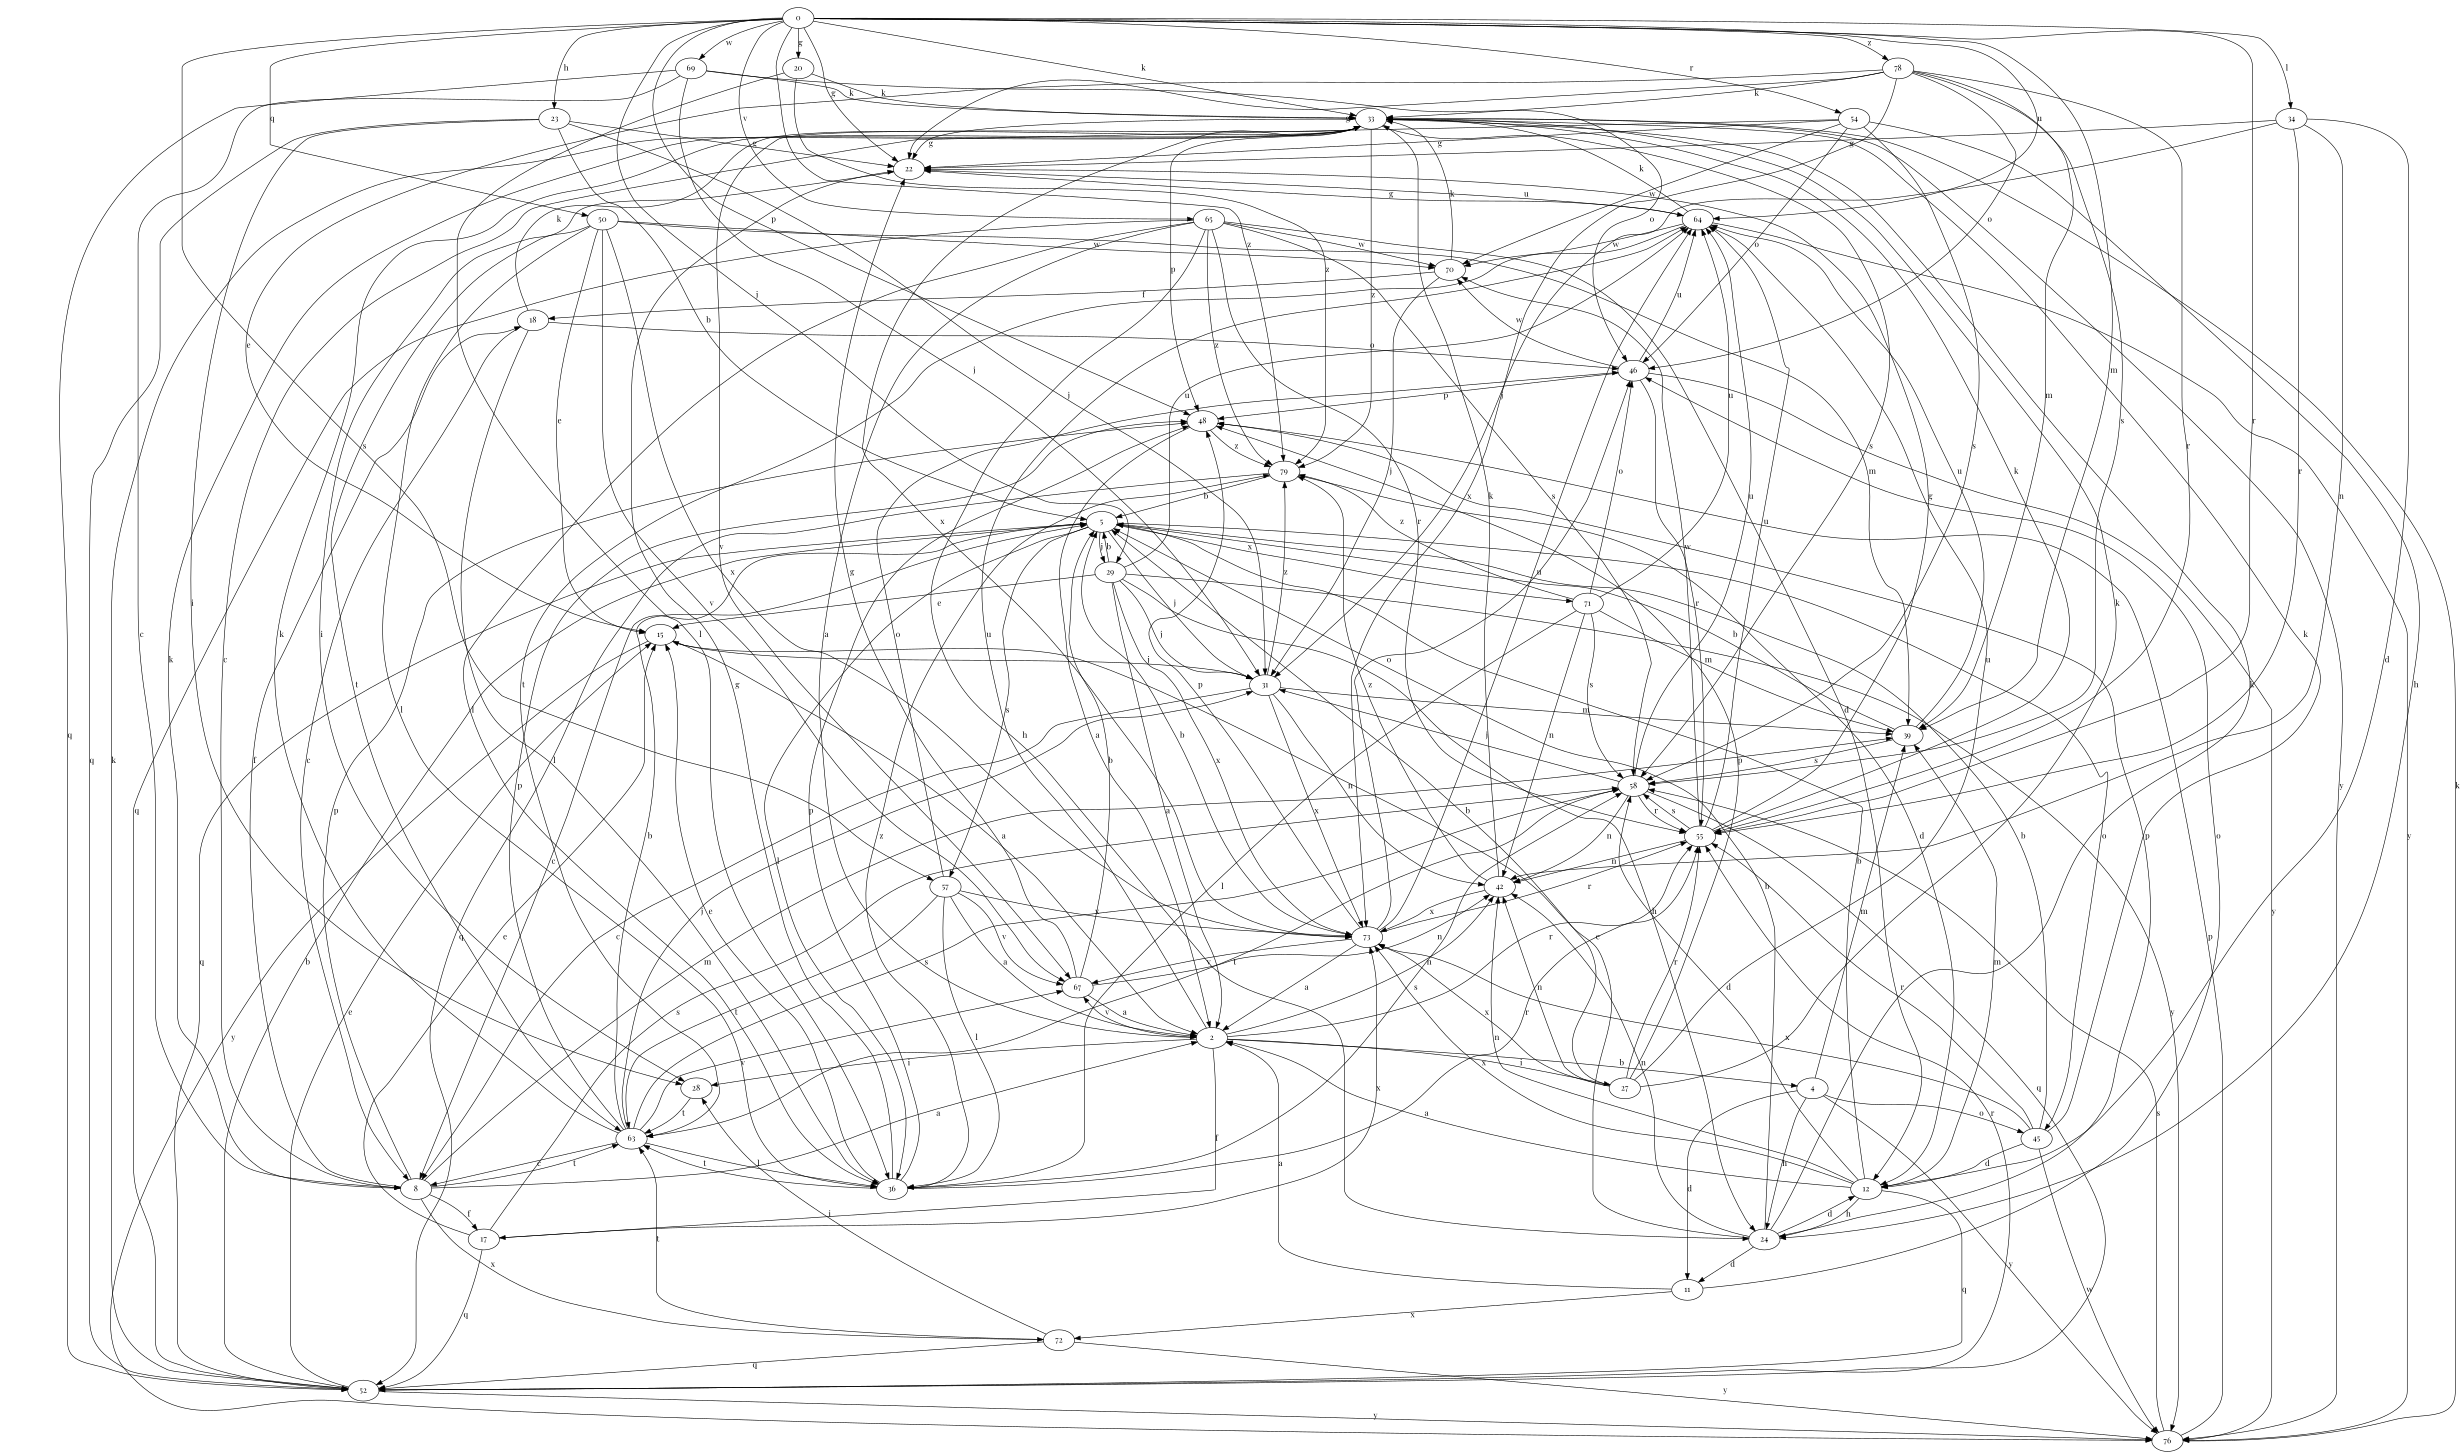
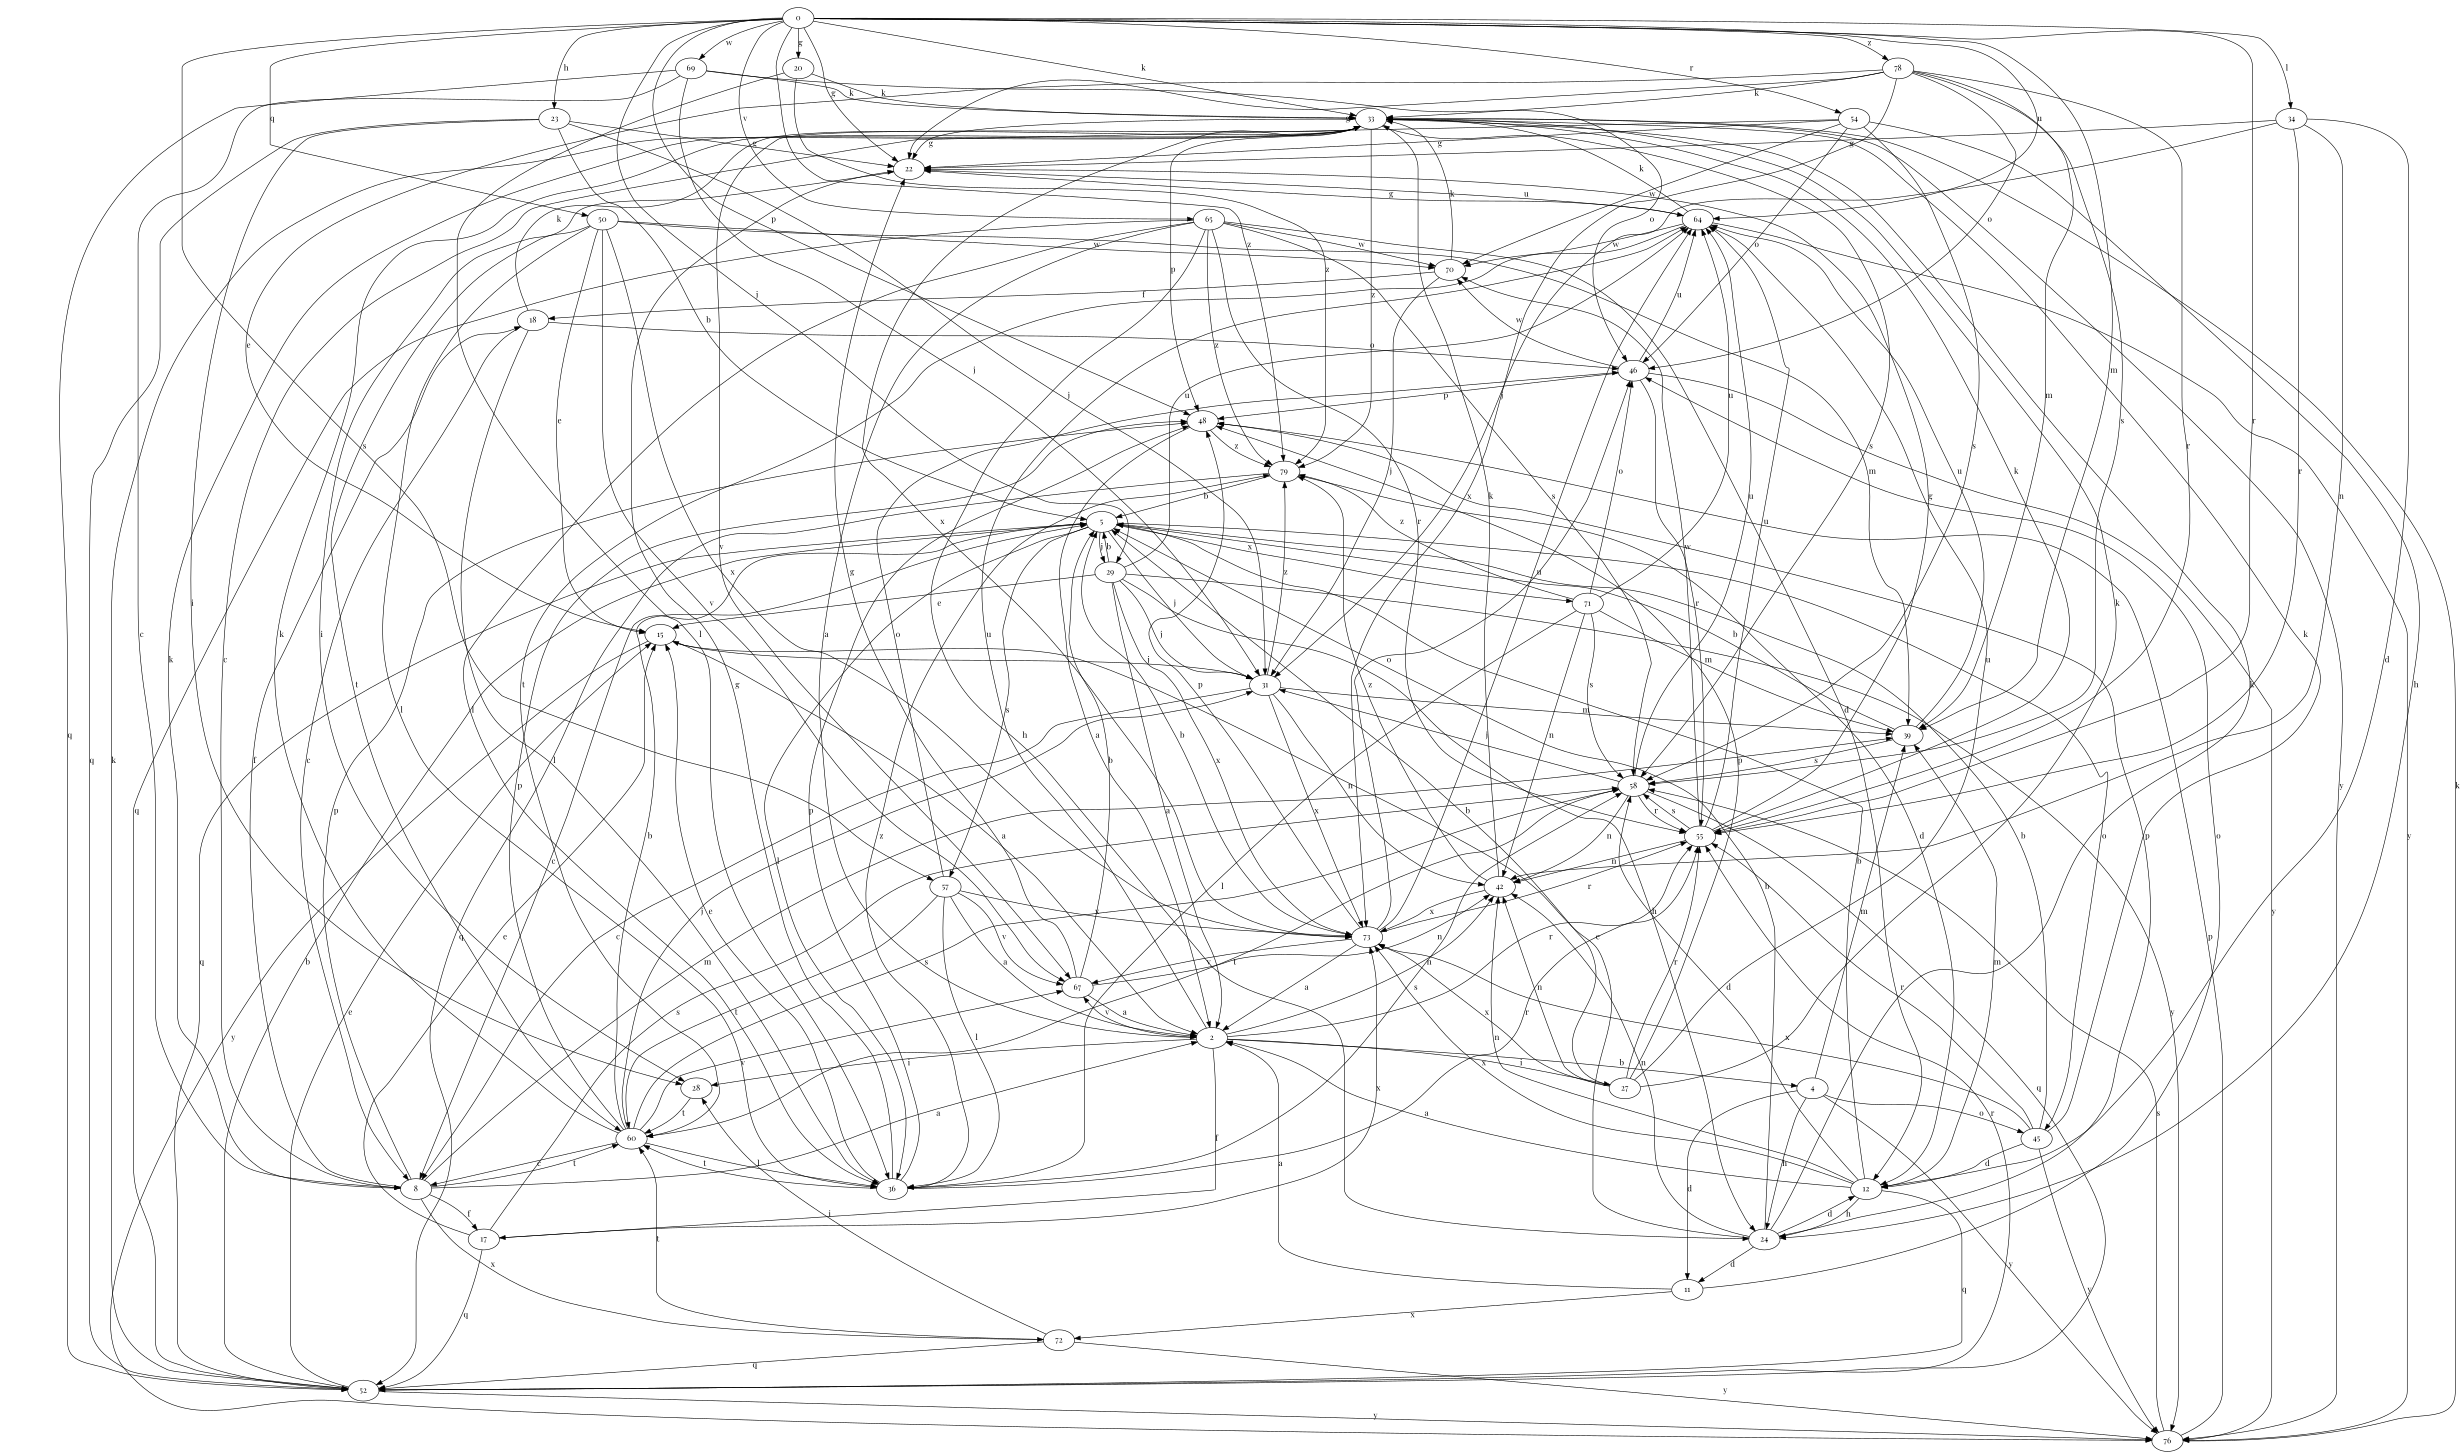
node "63": label "63" -> "60"
edge "45" -> "76": label "w" -> "y"
